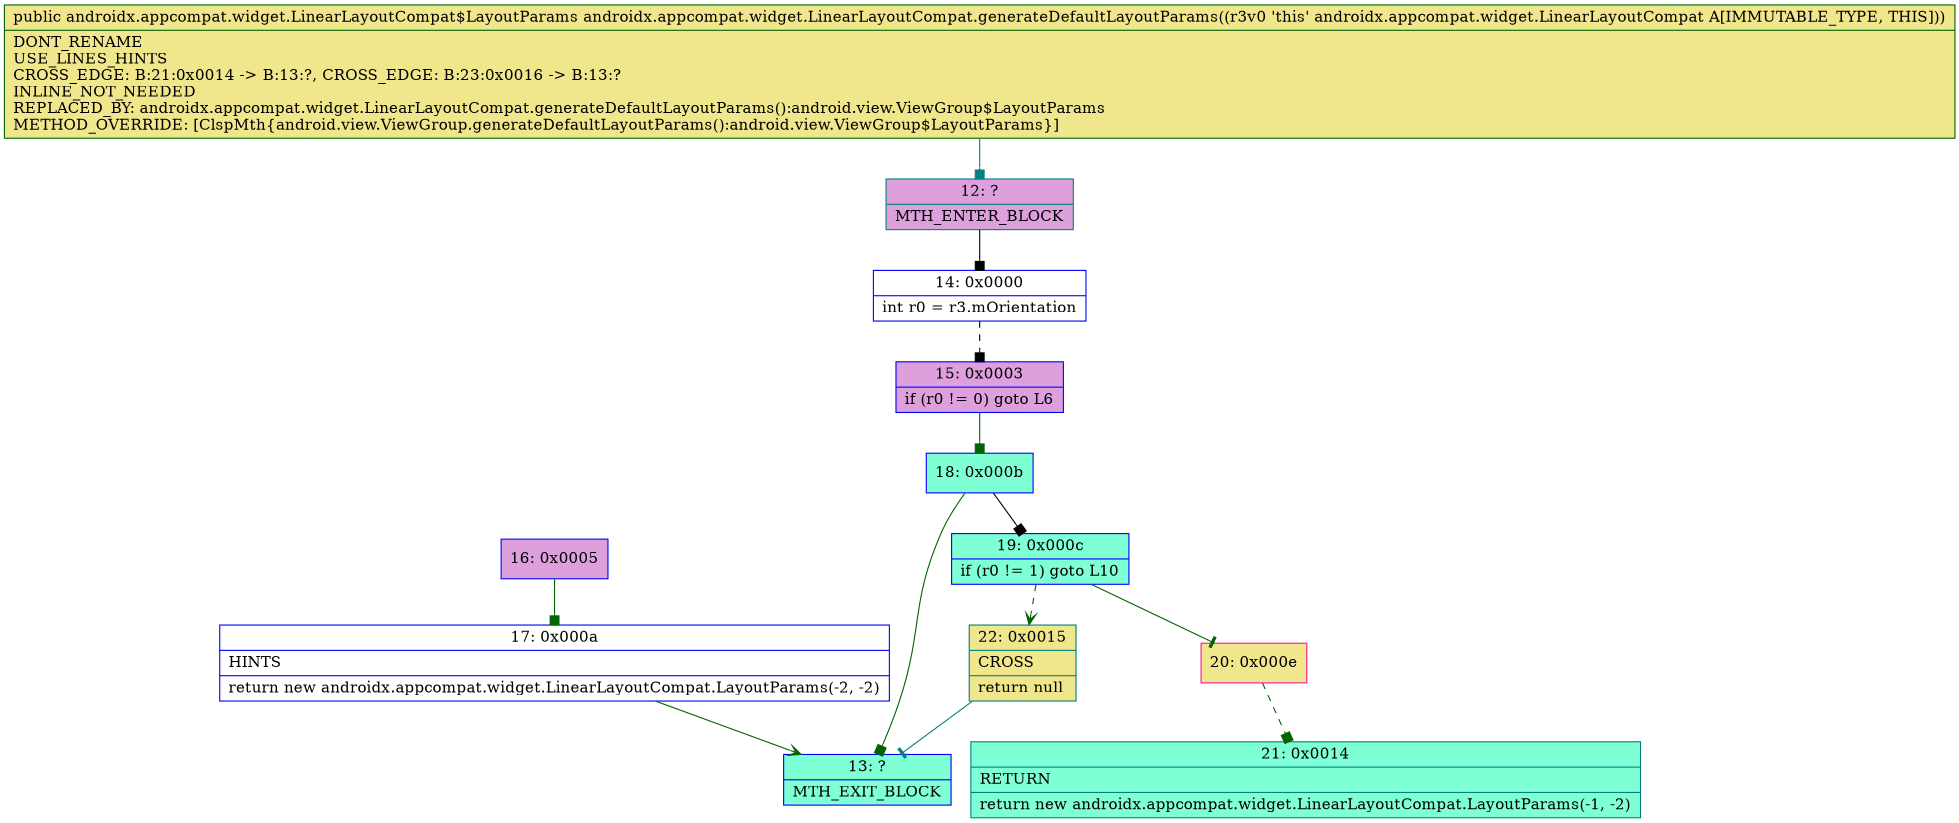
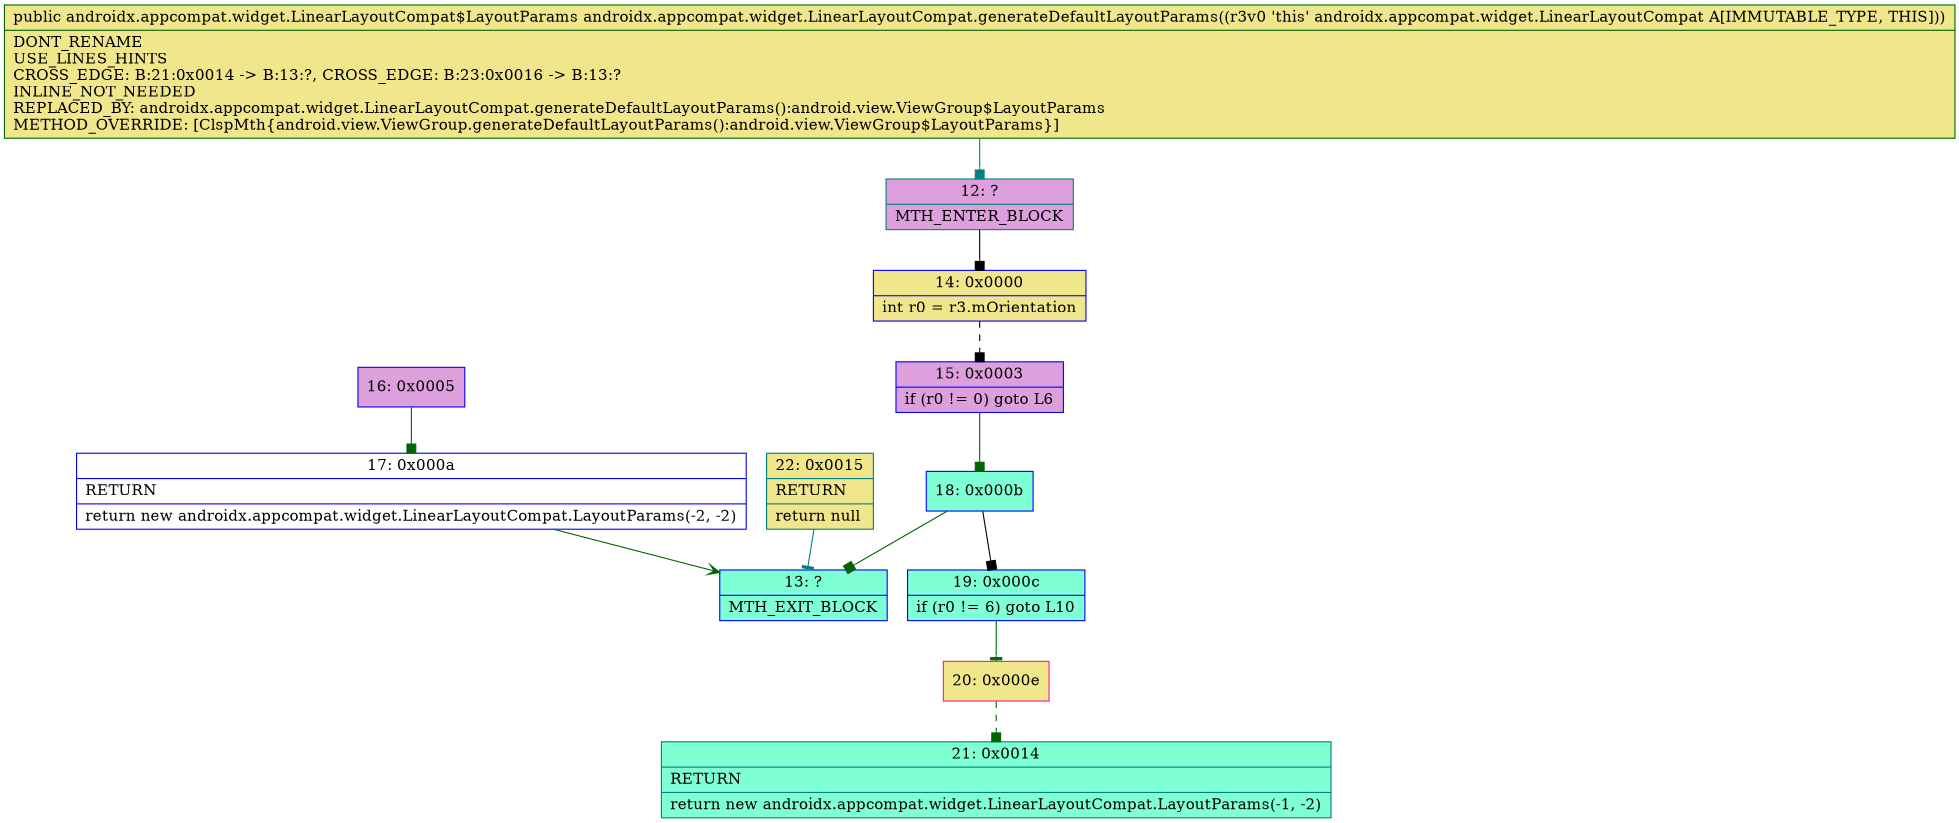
node "14: 0x0000": fillcolor white -> khaki
node "19: 0x000c": text "if (r0 != 1) goto L10" -> "if (r0 != 6) goto L10"
edge "19: 0x000c" -> "22: 0x0015": removed
node "17: 0x000a": text "HINTS" -> "RETURN"
node "22: 0x0015": text "CROSS" -> "RETURN"
